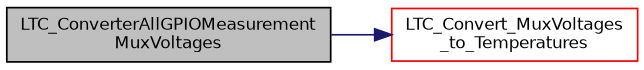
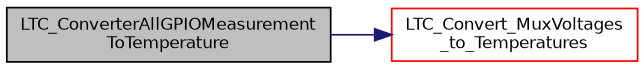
node "LTC_ConverterAllGPIOMeasurement MuxVoltages": label "LTC_ConverterAllGPIOMeasurement MuxVoltages" -> "LTC_ConverterAllGPIOMeasurement ToTemperature"
